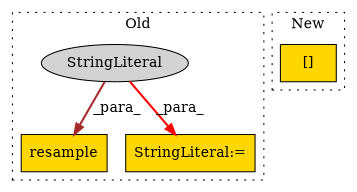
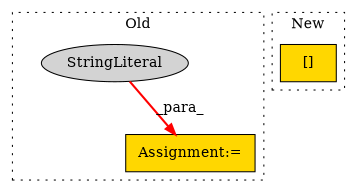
node "resample": removed
node "StringLiteral:=": label "StringLiteral:=" -> "Assignment:="
